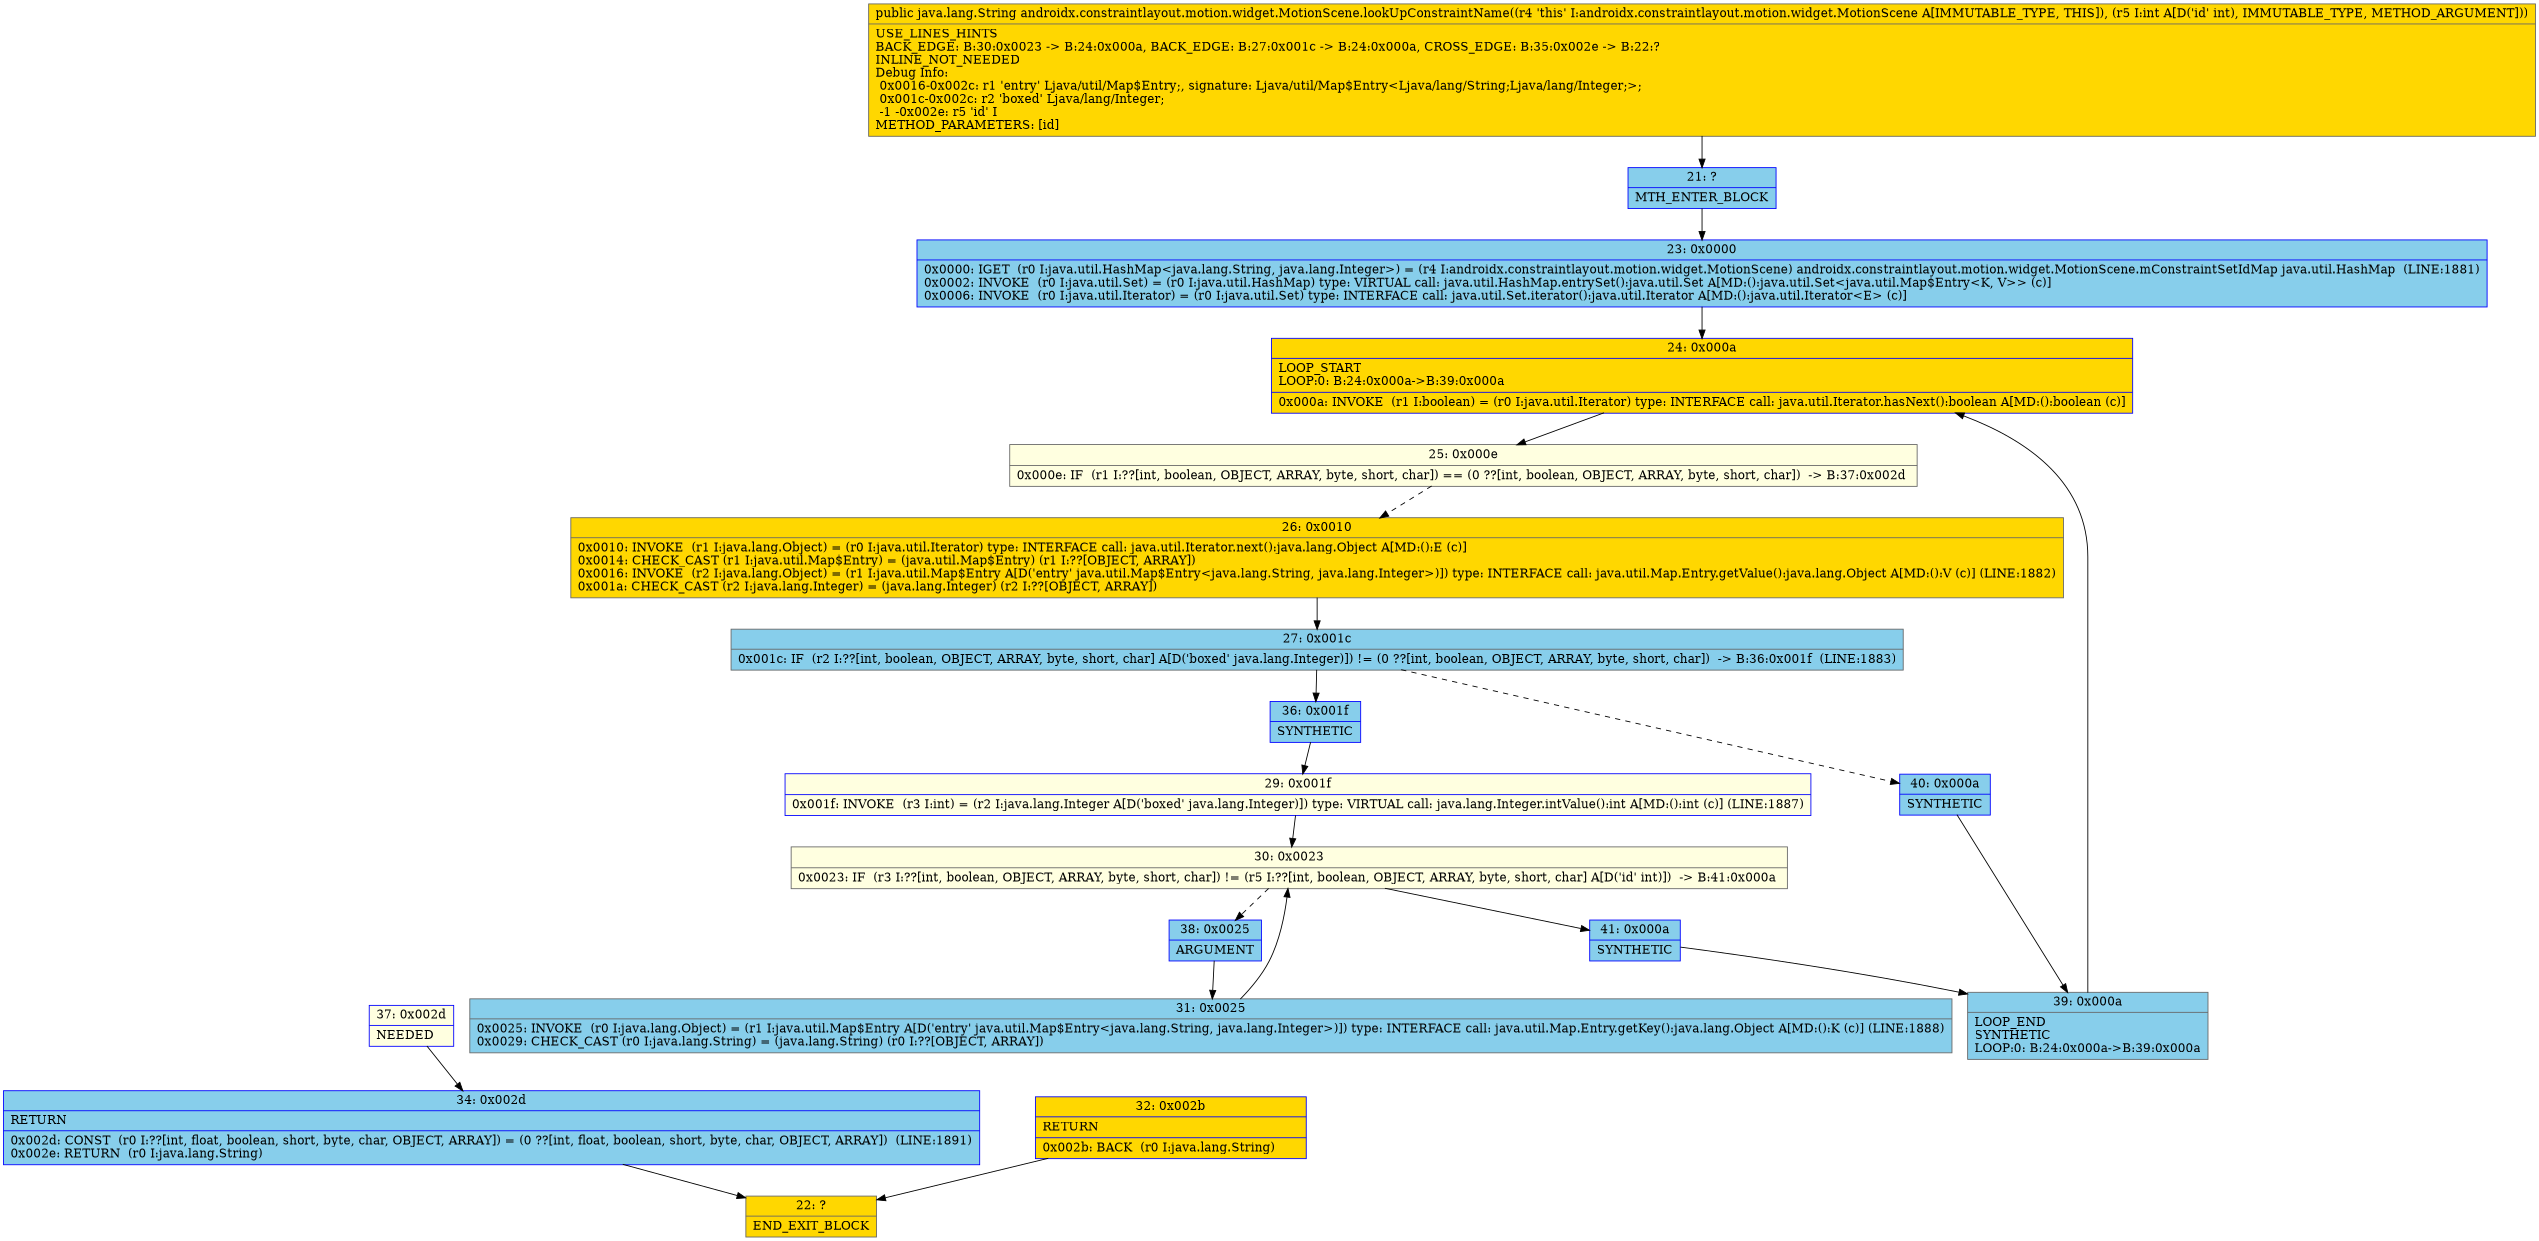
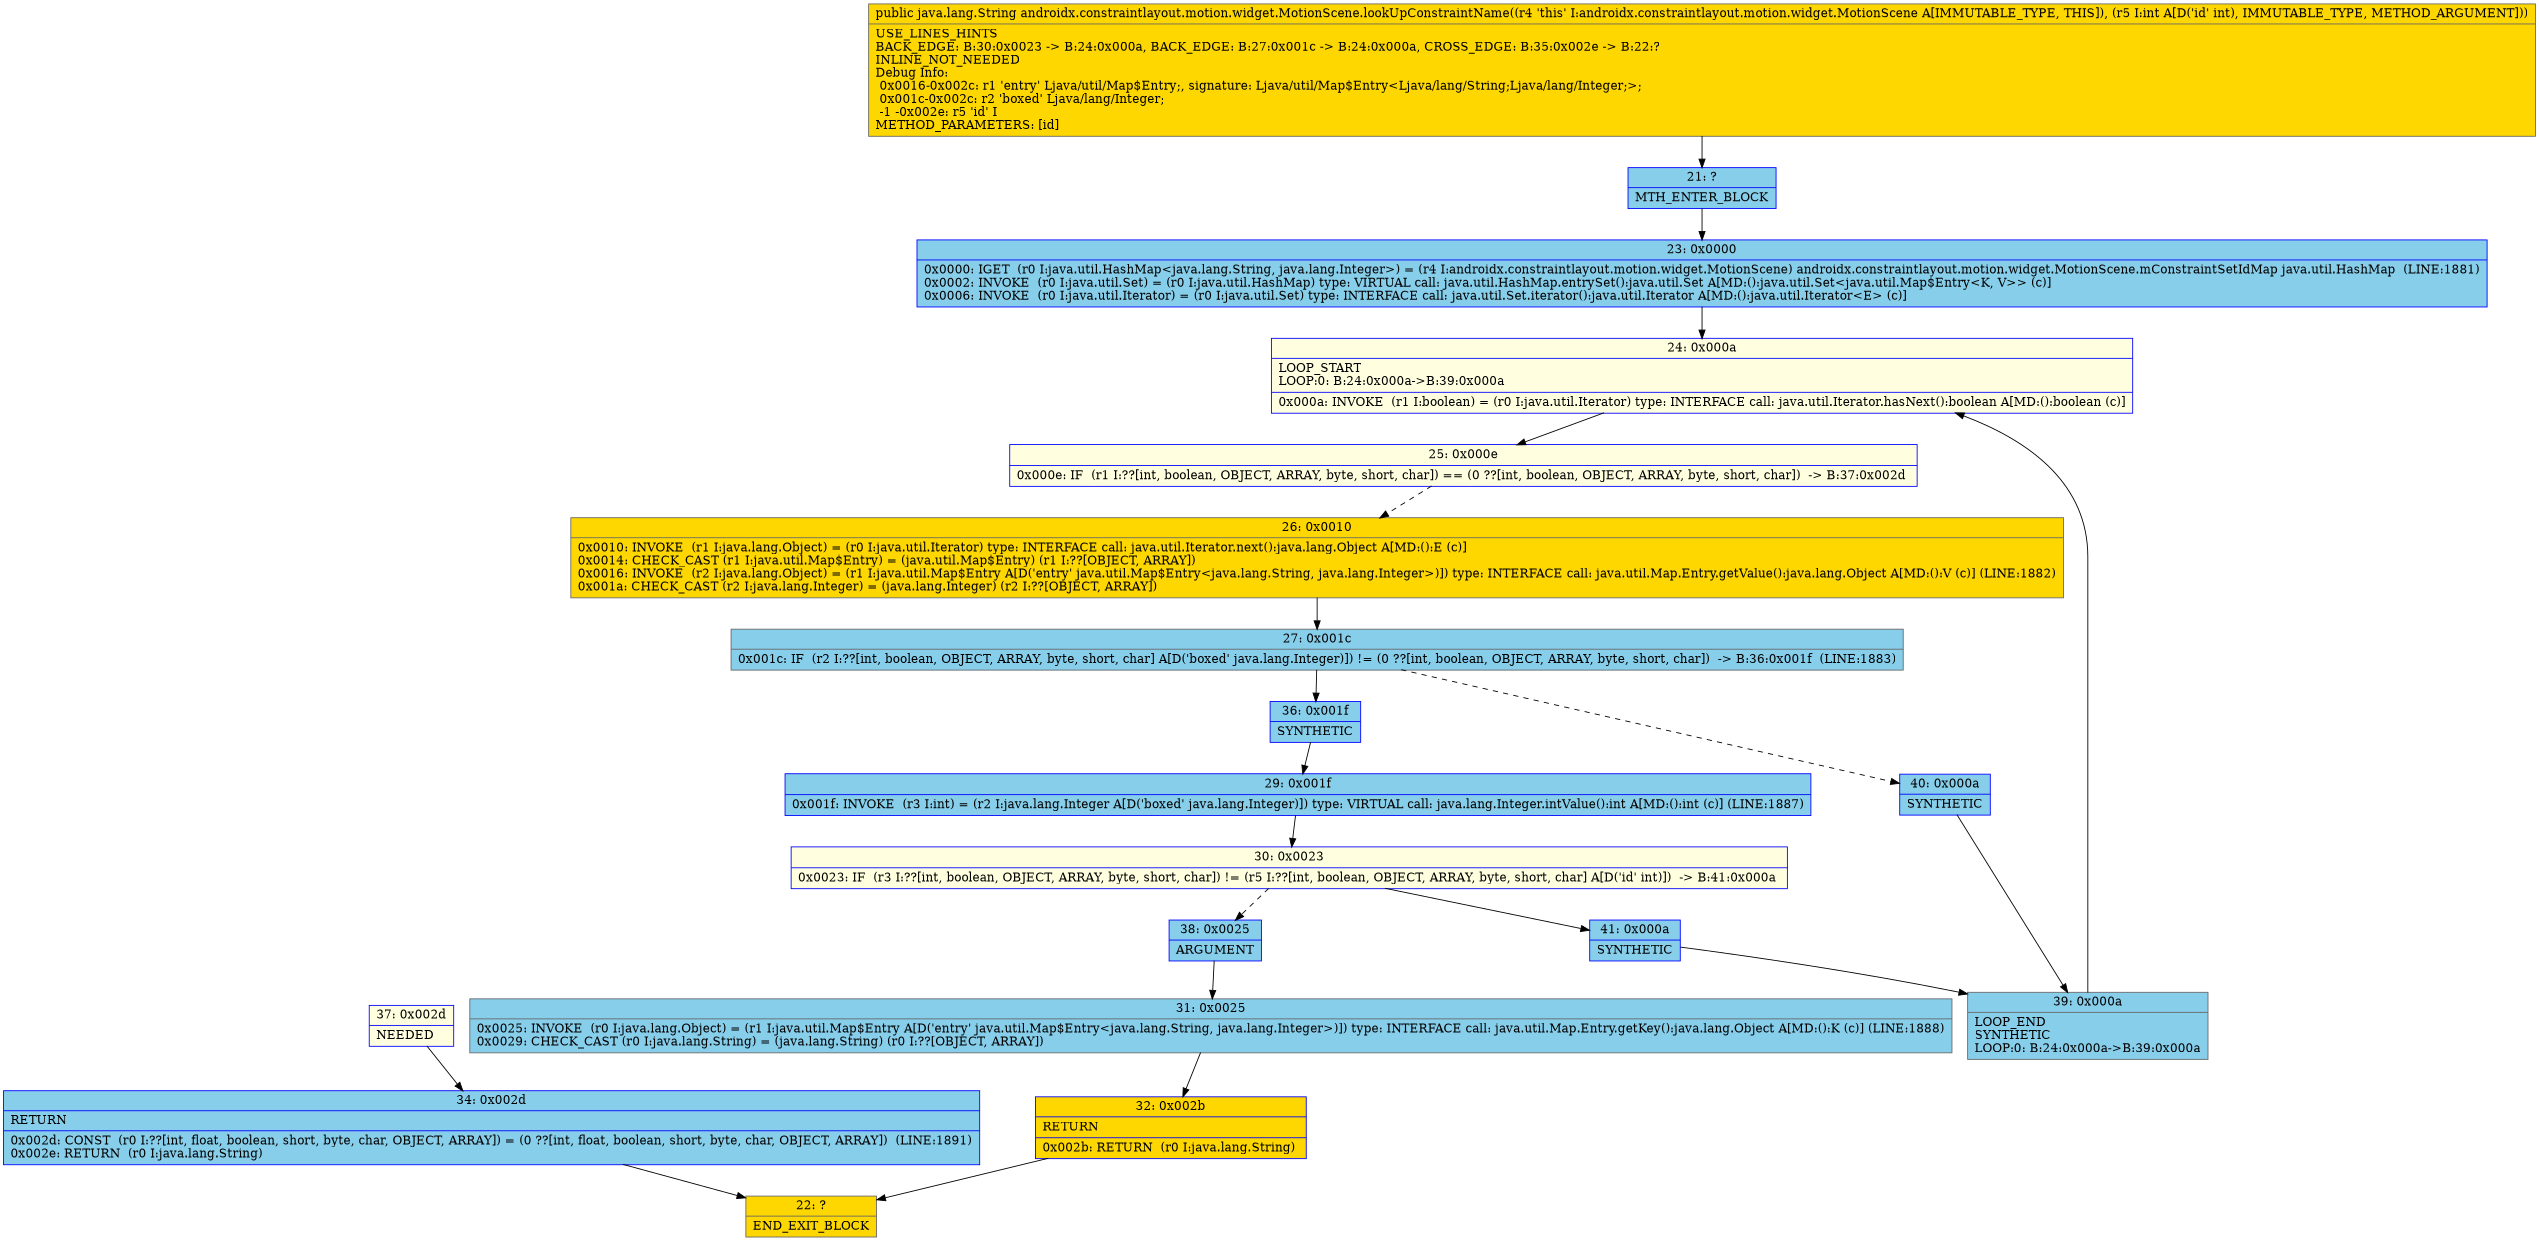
node "24: 0x000a": fillcolor gold -> lightyellow
node "25: 0x000e": color gray40 -> blue
node "29: 0x001f": fillcolor lightyellow -> skyblue
node "30: 0x0023": color gray40 -> blue
edge "31: 0x0025" -> "30: 0x0023": now "31: 0x0025" -> "32: 0x002b"
node "32: 0x002b": text "0x002b: BACK  (r0 I:java.lang.String)" -> "0x002b: RETURN  (r0 I:java.lang.String)"
